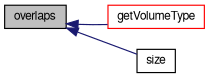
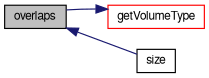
edge "getVolumeType" -> "overlaps": reversed
